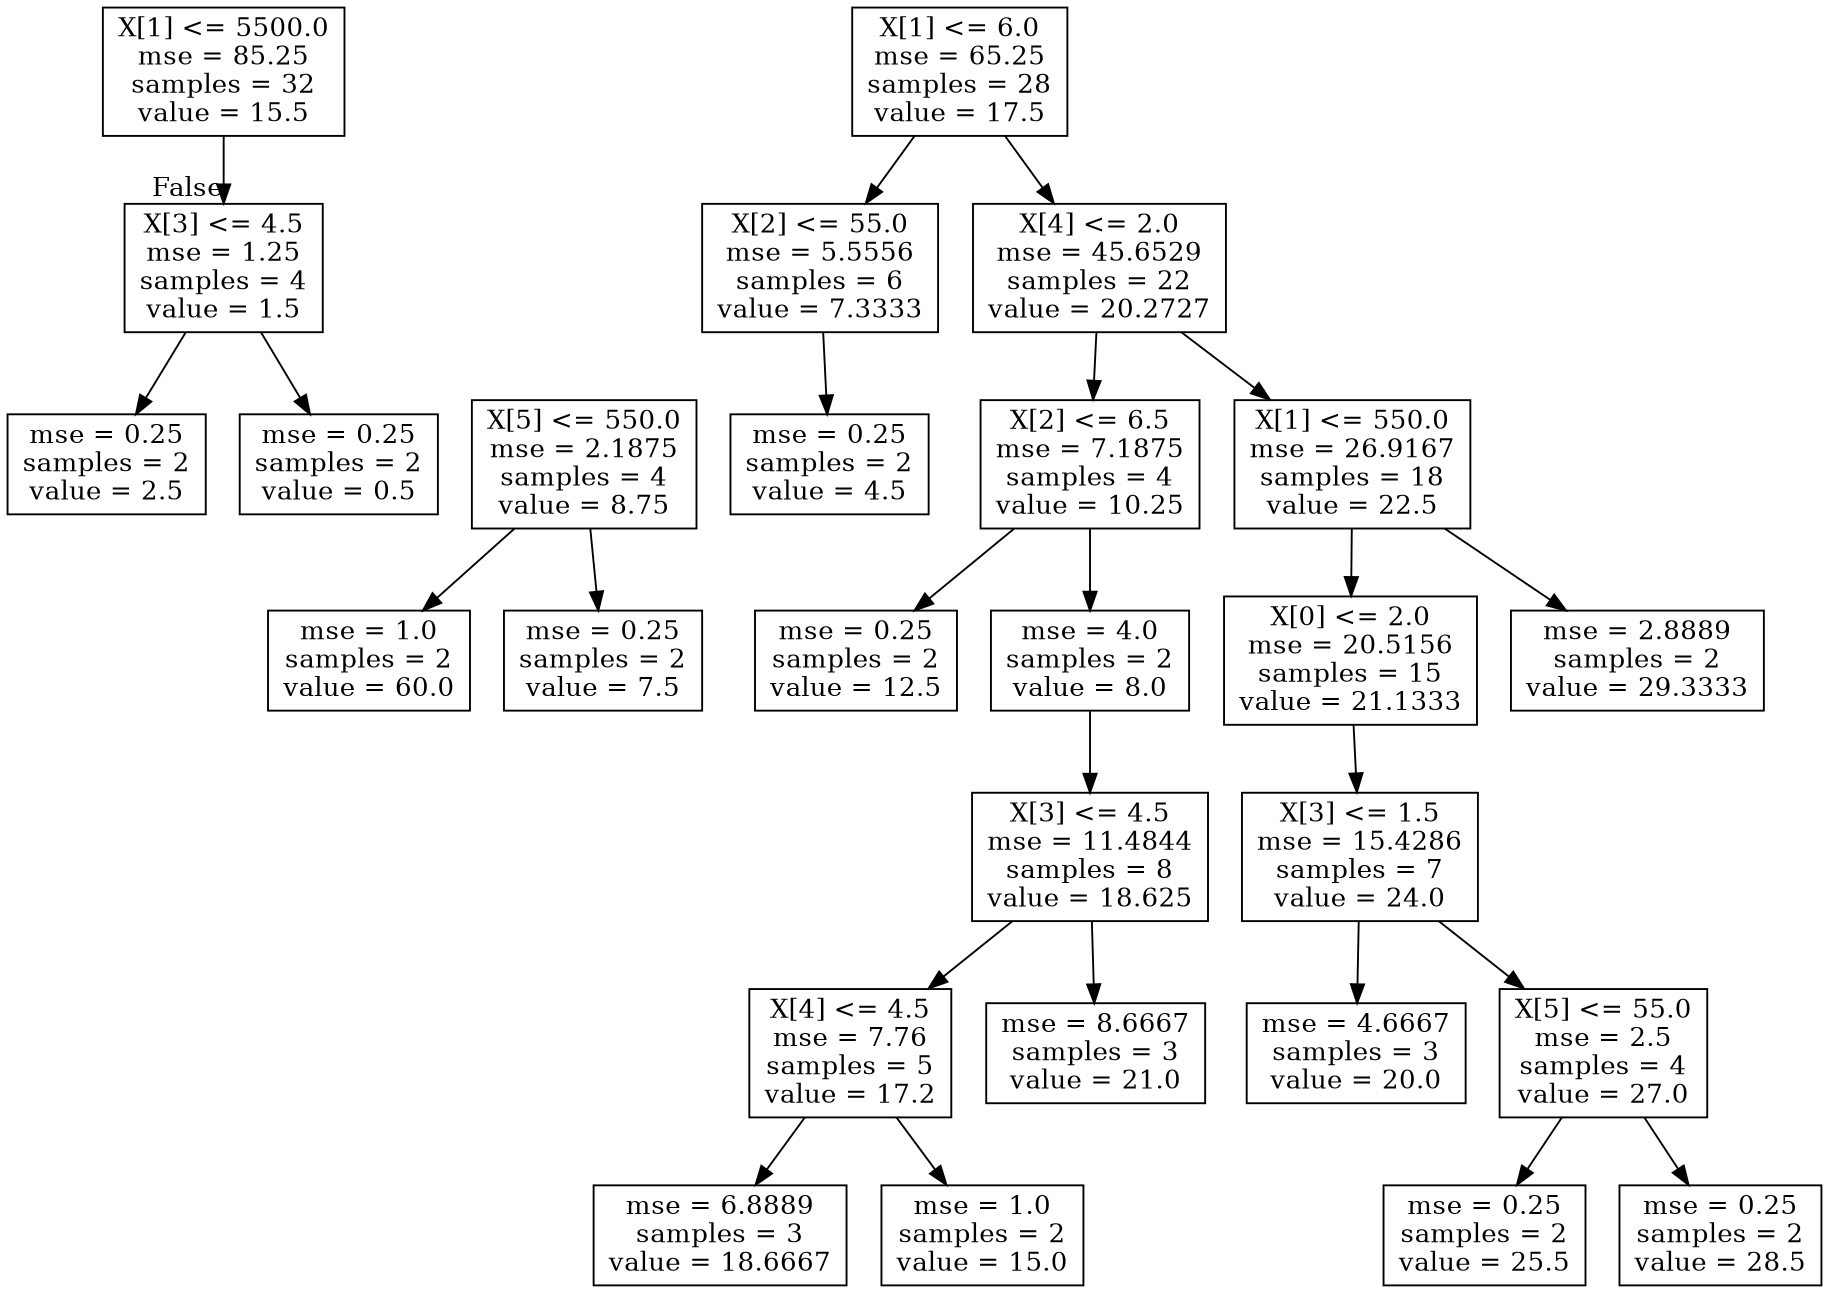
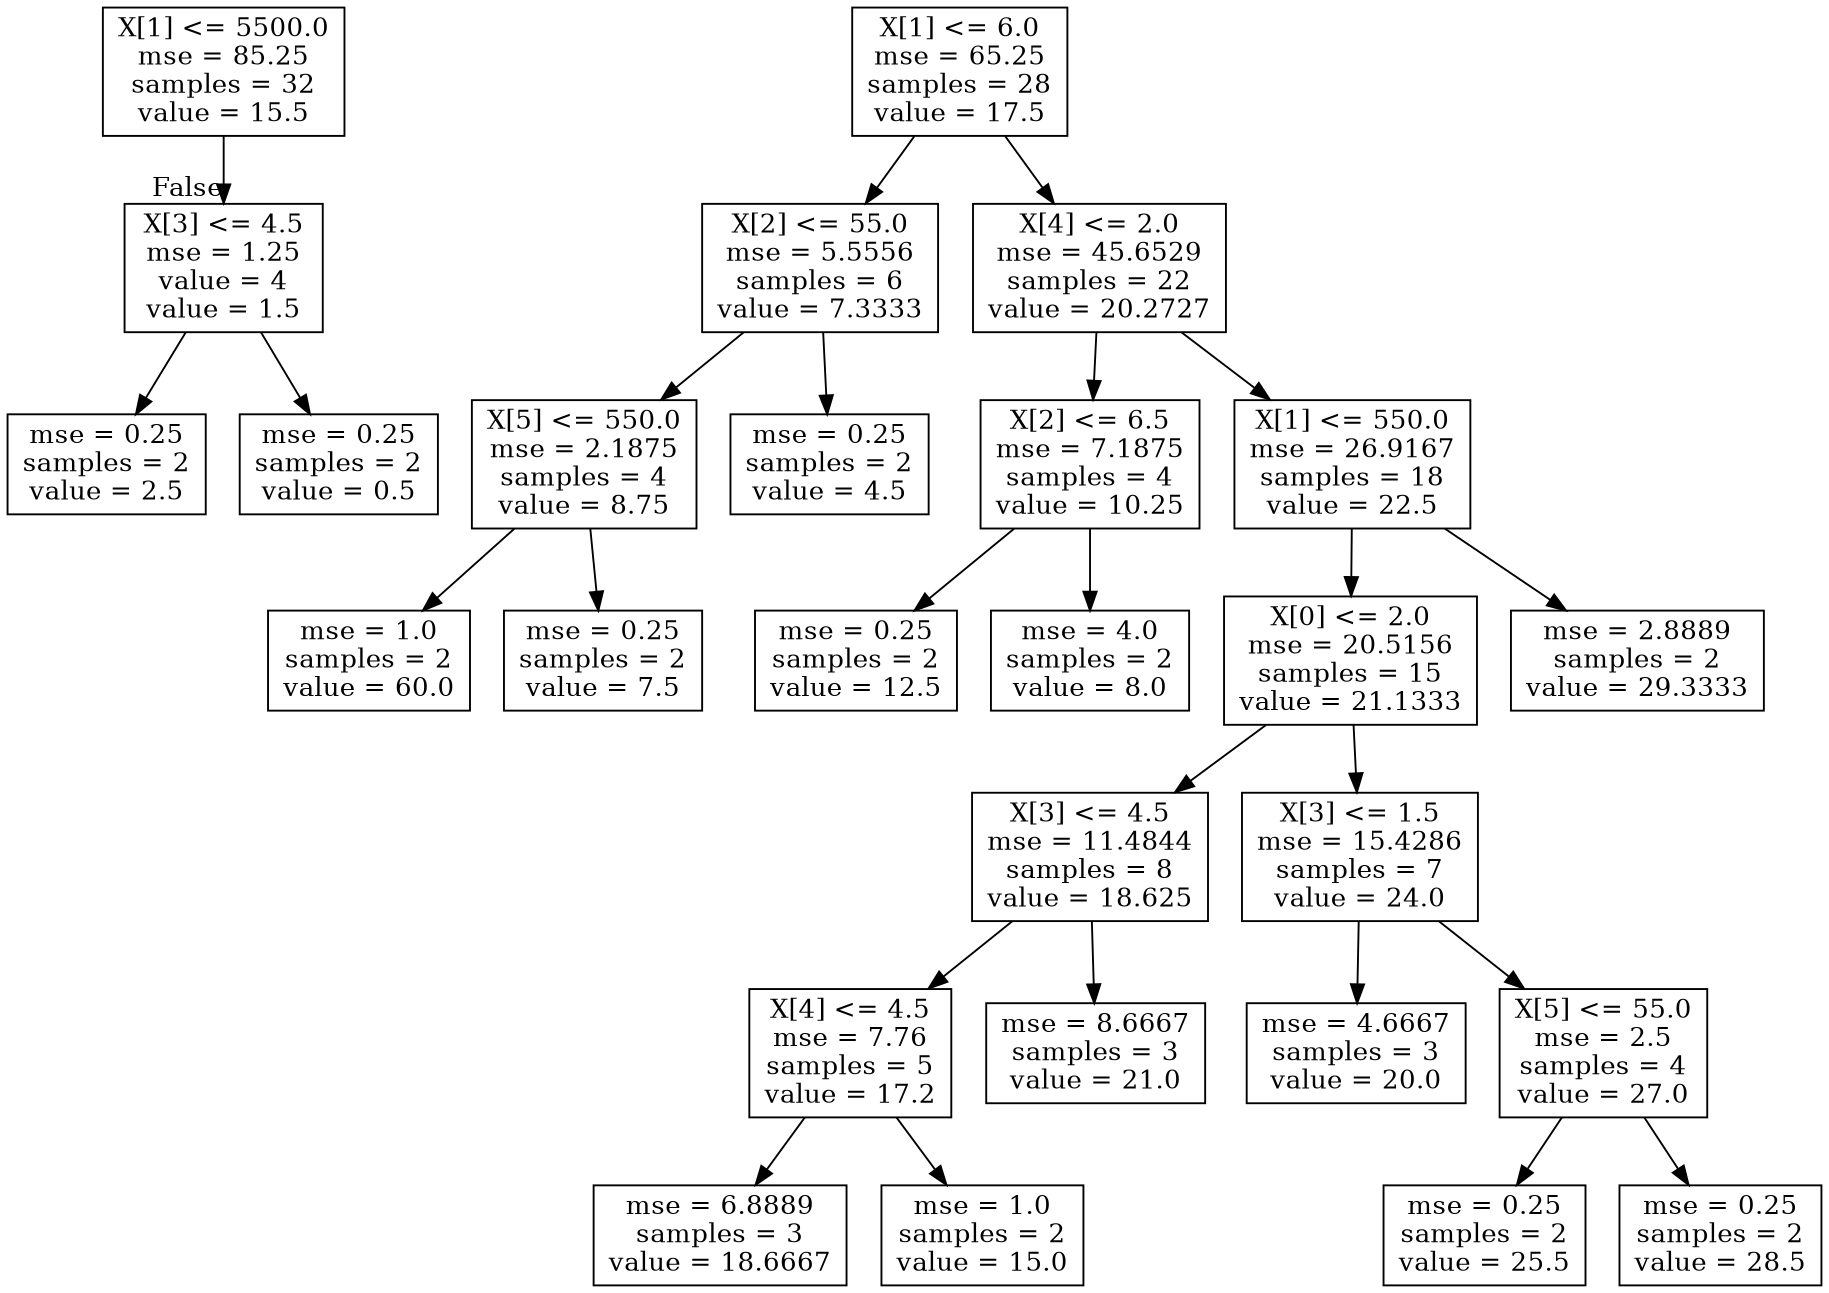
node "X[3] <= 4.5 mse = 1.25 samples = 4 value = 1.5": label "X[3] <= 4.5 mse = 1.25 samples = 4 value = 1.5" -> "X[3] <= 4.5 mse = 1.25 value = 4 value = 1.5"
edge "X[2] <= 55.0 mse = 5.5556 samples = 6 value = 7.3333" -> "X[5] <= 550.0 mse = 2.1875 samples = 4 value = 8.75": added
edge "mse = 4.0 samples = 2 value = 8.0" -> "X[3] <= 4.5 mse = 11.4844 samples = 8 value = 18.625": now "X[0] <= 2.0 mse = 20.5156 samples = 15 value = 21.1333" -> "X[3] <= 4.5 mse = 11.4844 samples = 8 value = 18.625"
